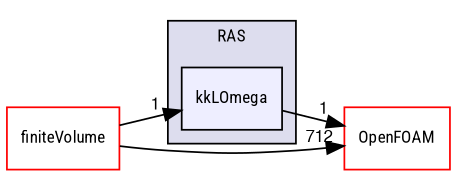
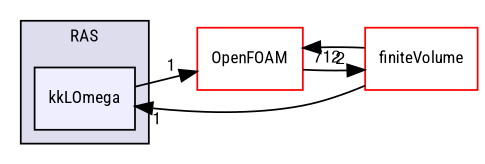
edge "OpenFOAM" -> "finiteVolume": added
